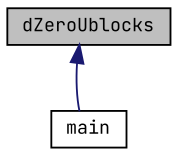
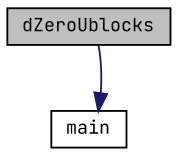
edge "main" -> "dZeroUblocks": reversed
